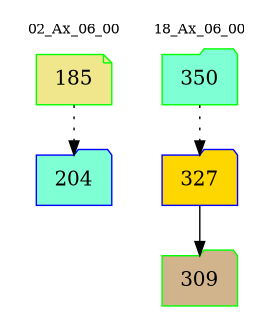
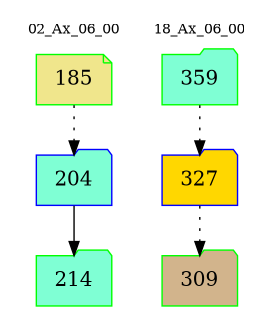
node "350": label "350" -> "359"
edge "327" -> "309": style solid -> dotted
node "214": added
